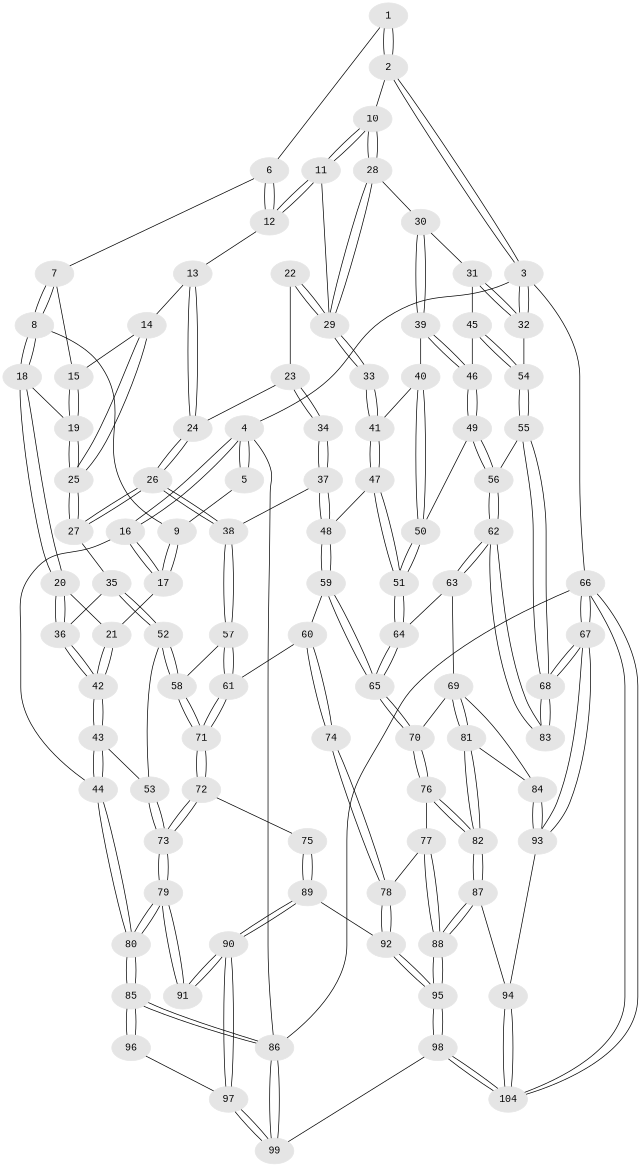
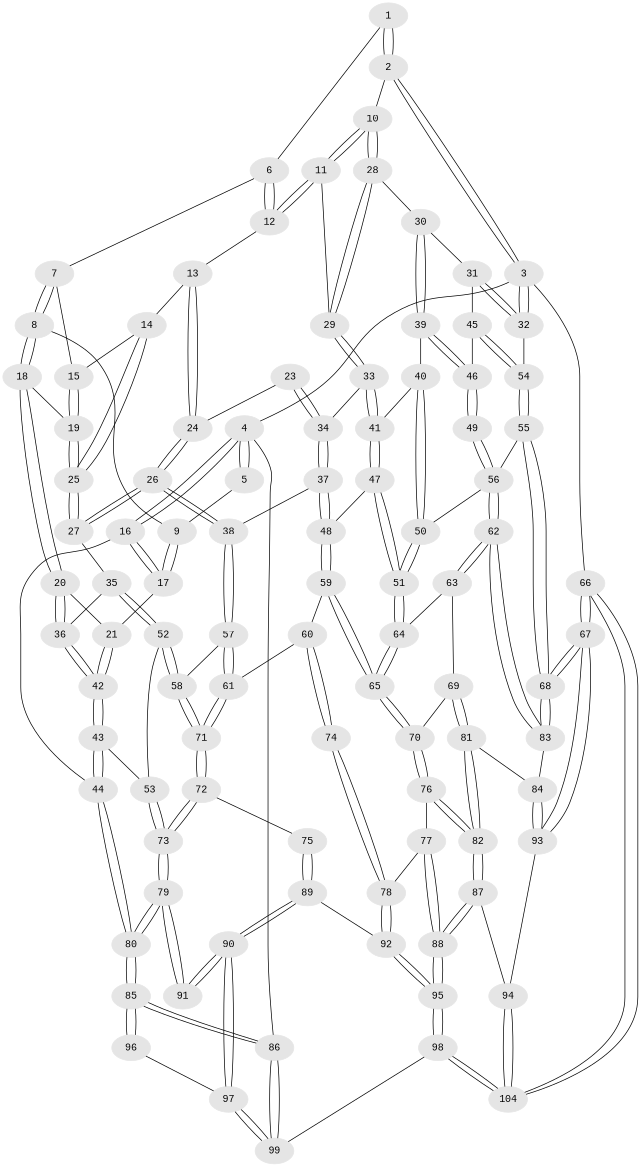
node "22": removed
edge "33" -- "34": added
edge "49" -- "50": now "56" -- "50"
edge "69" -- "84": now "83" -- "84"
edge "66" -- "86": removed
